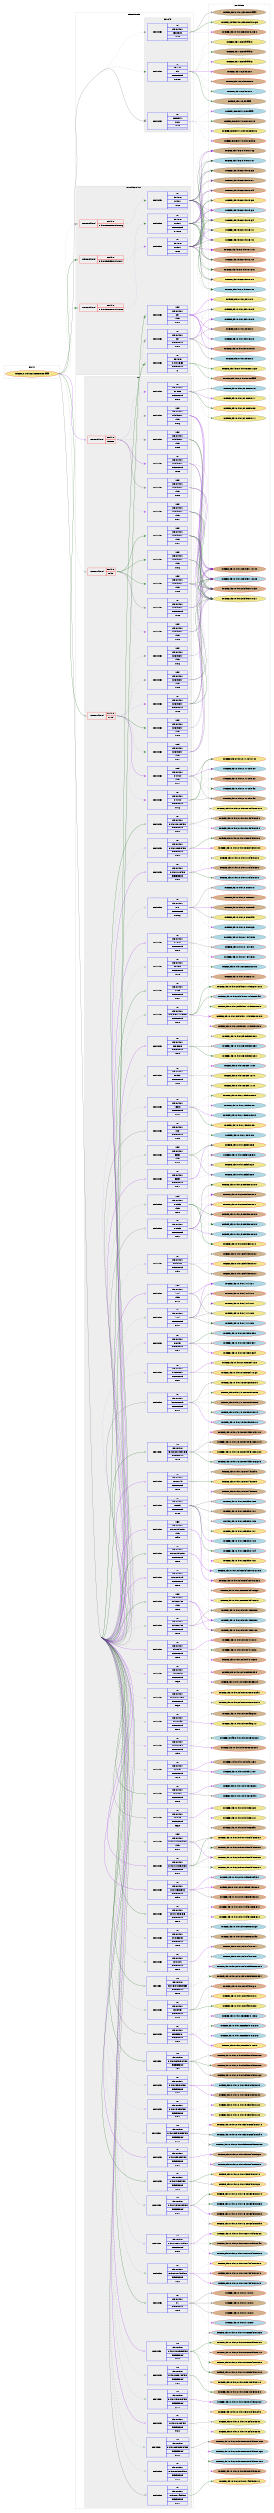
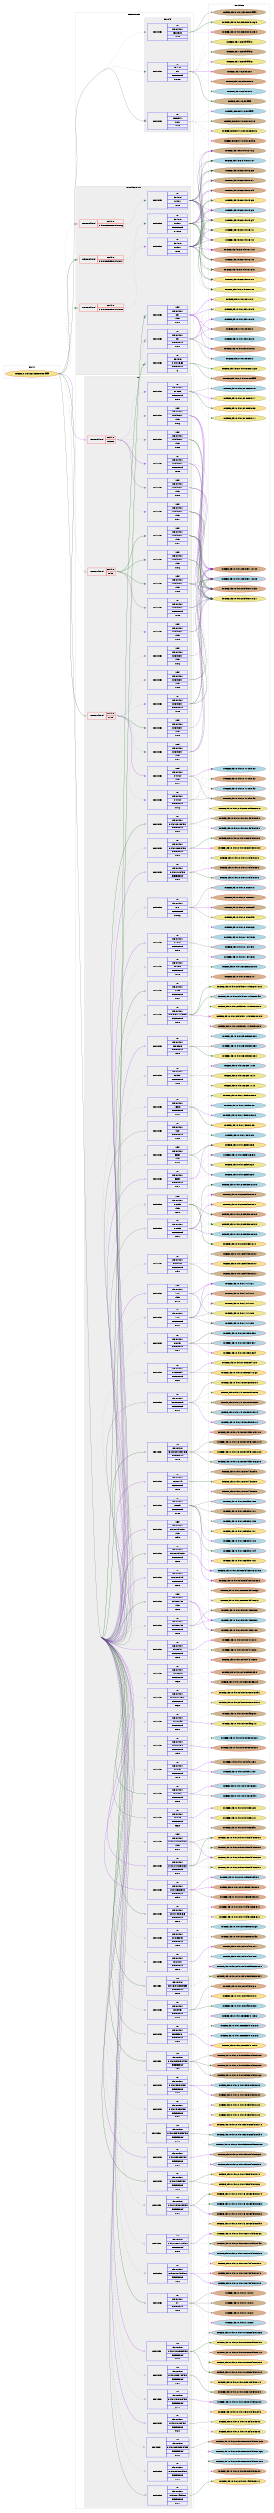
node "portage://sqlite-python/setuptools-40.6.3": label "portage://sqlite-python/setuptools-40.6.3" -> "portage://dev-python/setuptools-40.6.3"
node "portage://dev-lang/python-2.7.16": label "portage://dev-lang/python-2.7.16" -> "portage://dev-pbr/python-2.7.16"
node "portage://dev-lang/python-2.7.15": fillcolor lightblue -> khaki
node "portage://dev-python/pymysql-0.7.11": removed
node "portage://admin-python/python-troveclient-2.17.0": label "portage://admin-python/python-troveclient-2.17.0" -> "portage://dev-python/python-troveclient-2.17.0"
node "portage://dev-python/stevedore-1.30.1": fillcolor khaki -> lightblue
node "portage://dev-python/eventlet-0.24.1-r1": fillcolor khaki -> lightblue
node "portage://dev-python/eventlet-0.20.1-r1": fillcolor lightblue -> khaki
node "croniter://dev-python/netaddr-0.7.15": label "croniter://dev-python/netaddr-0.7.15" -> "portage://dev-python/netaddr-0.7.15"
node "portage://config-python/oslo-context-2.22.1": label "portage://config-python/oslo-context-2.22.1" -> "portage://dev-python/oslo-context-2.22.1"
node "portage://dev-python/osprofiler-1.15.2": fillcolor khaki -> lightblue
